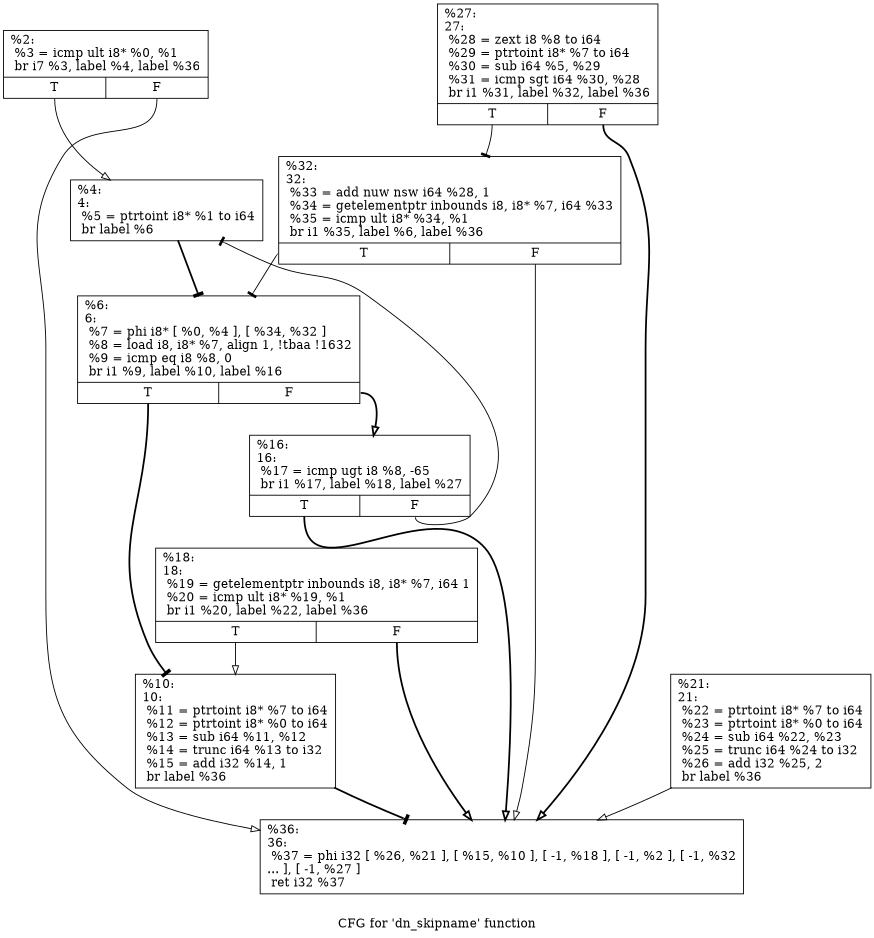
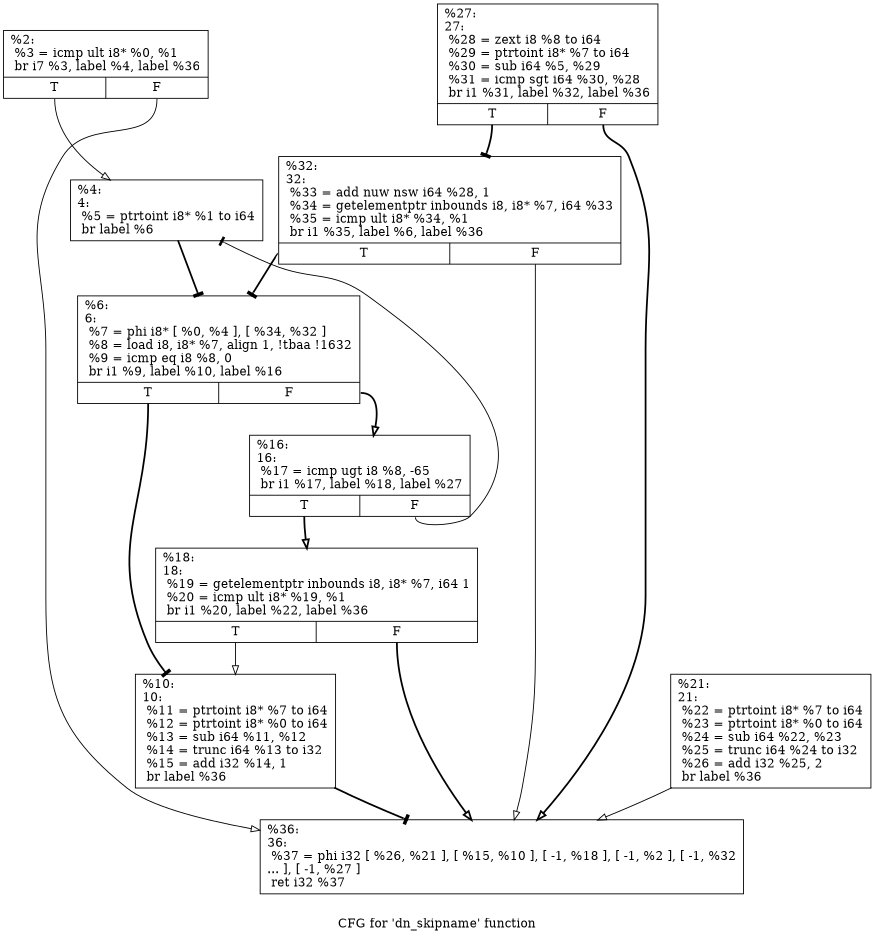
edge "%27:" -> "%32:": style solid -> bold
edge "%32:" -> "%6:": style solid -> bold
edge "%16:" -> "%36:": now "%16:" -> "%18:"
